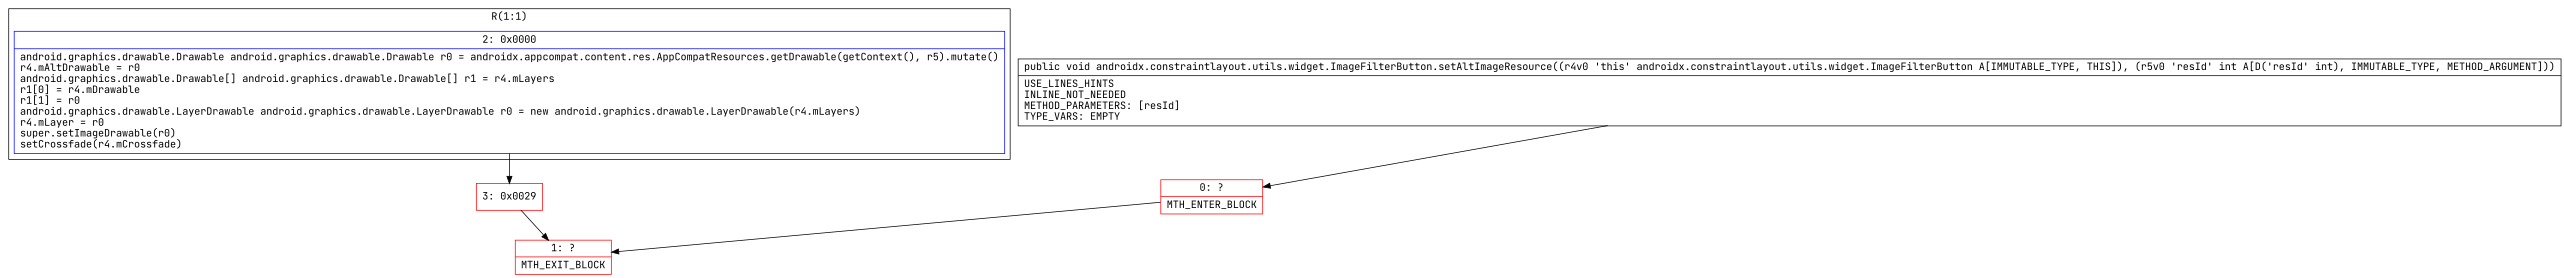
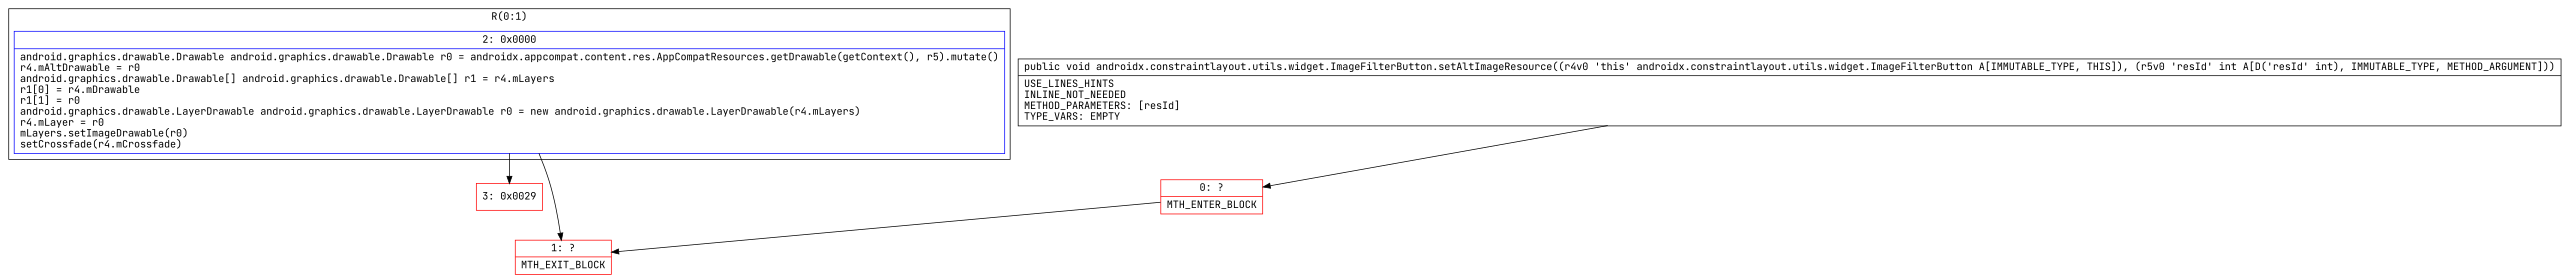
cluster "R(1:1)": label "R(1:1)" -> "R(0:1)"
node "2: 0x0000": text "super.setImageDrawable(r0)" -> "mLayers.setImageDrawable(r0)"
edge "3: 0x0029" -> "1: ?": now "2: 0x0000" -> "1: ?"
